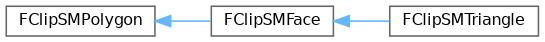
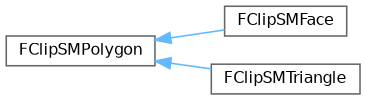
edge "FClipSMTriangle" -> "FClipSMFace": now "FClipSMTriangle" -> "FClipSMPolygon"
